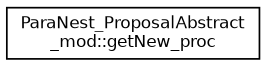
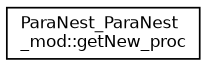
node "ParaNest_ProposalAbstract _mod::getNew_proc": label "ParaNest_ProposalAbstract _mod::getNew_proc" -> "ParaNest_ParaNest _mod::getNew_proc"
